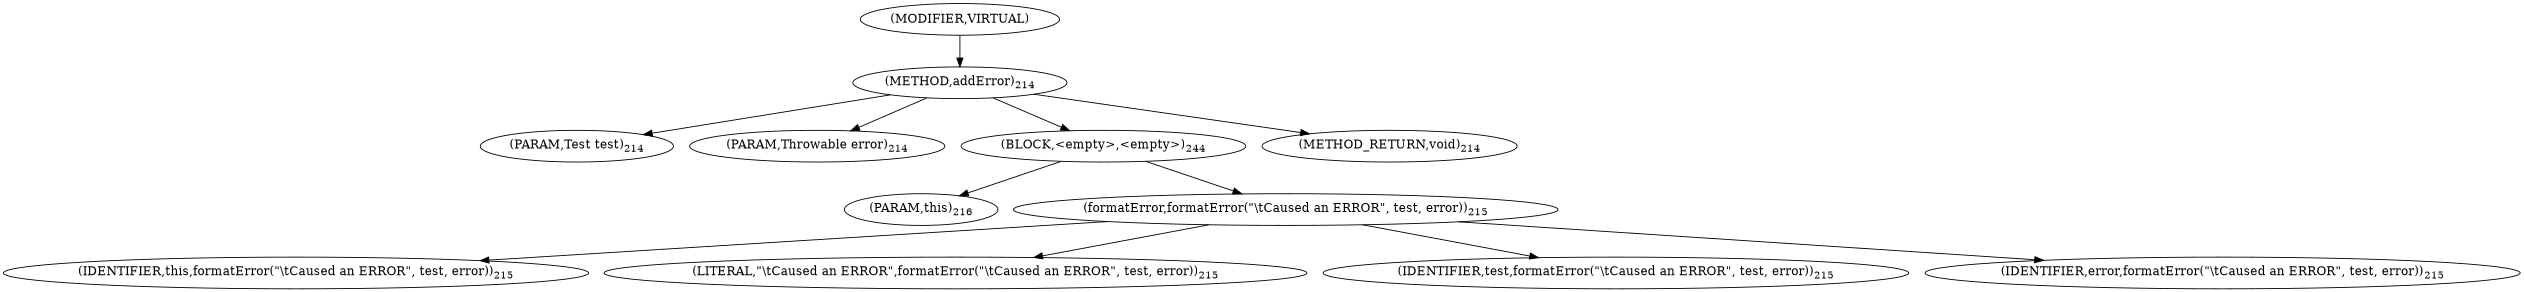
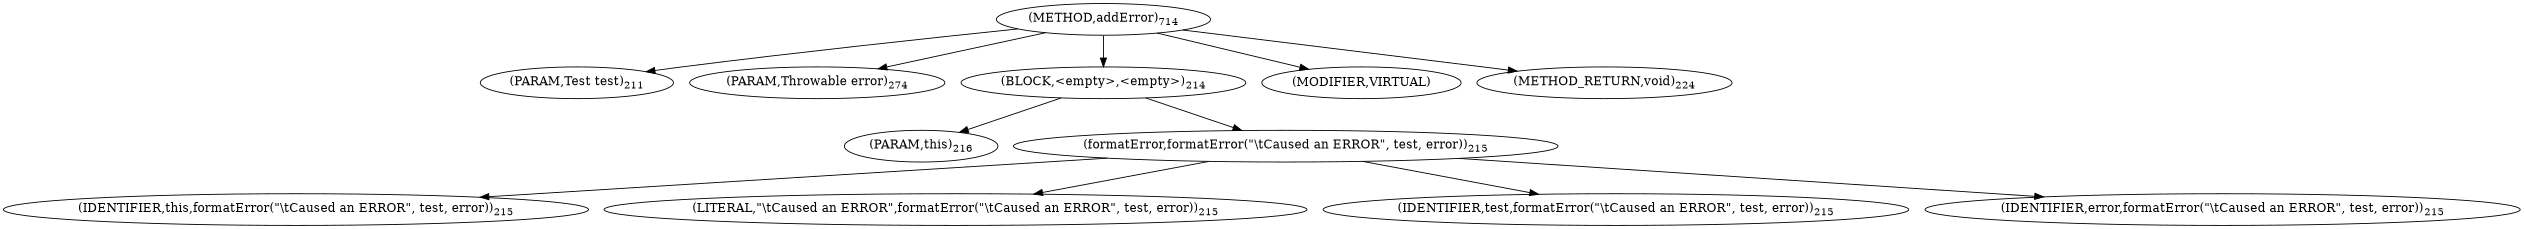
edge "(MODIFIER,VIRTUAL)" -> "(METHOD,addError)": reversed
node "(METHOD,addError)": text "214" -> "714"
node "(PARAM,Test test)": text "214" -> "211"
node "(PARAM,Throwable error)": text "214" -> "274"
node "(BLOCK,<empty>,<empty>)": text "244" -> "214"
node "(METHOD_RETURN,void)": text "214" -> "224"
